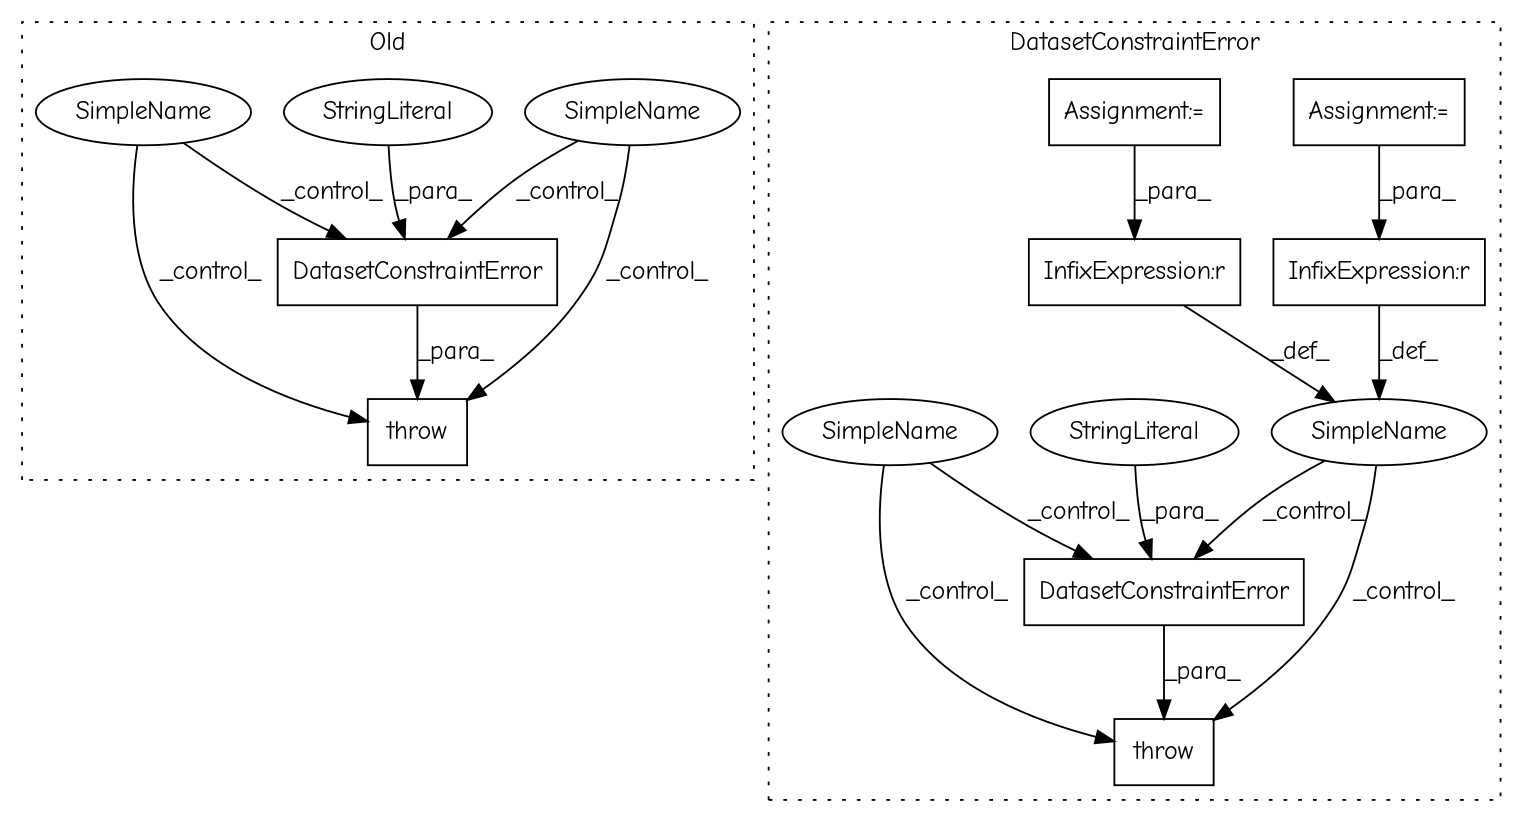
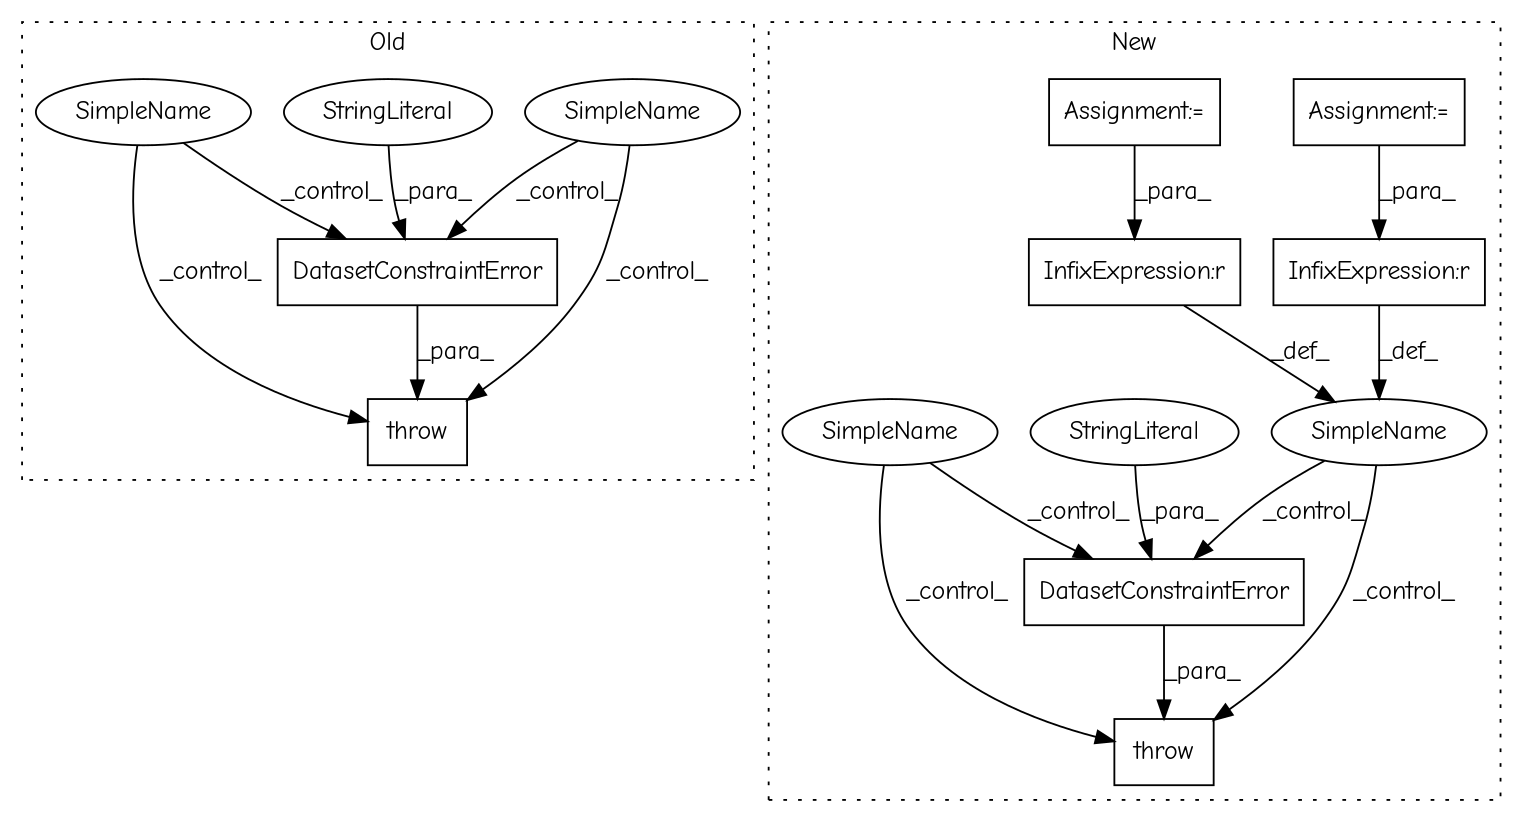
cluster "DatasetConstraintError": label "DatasetConstraintError" -> "New"
